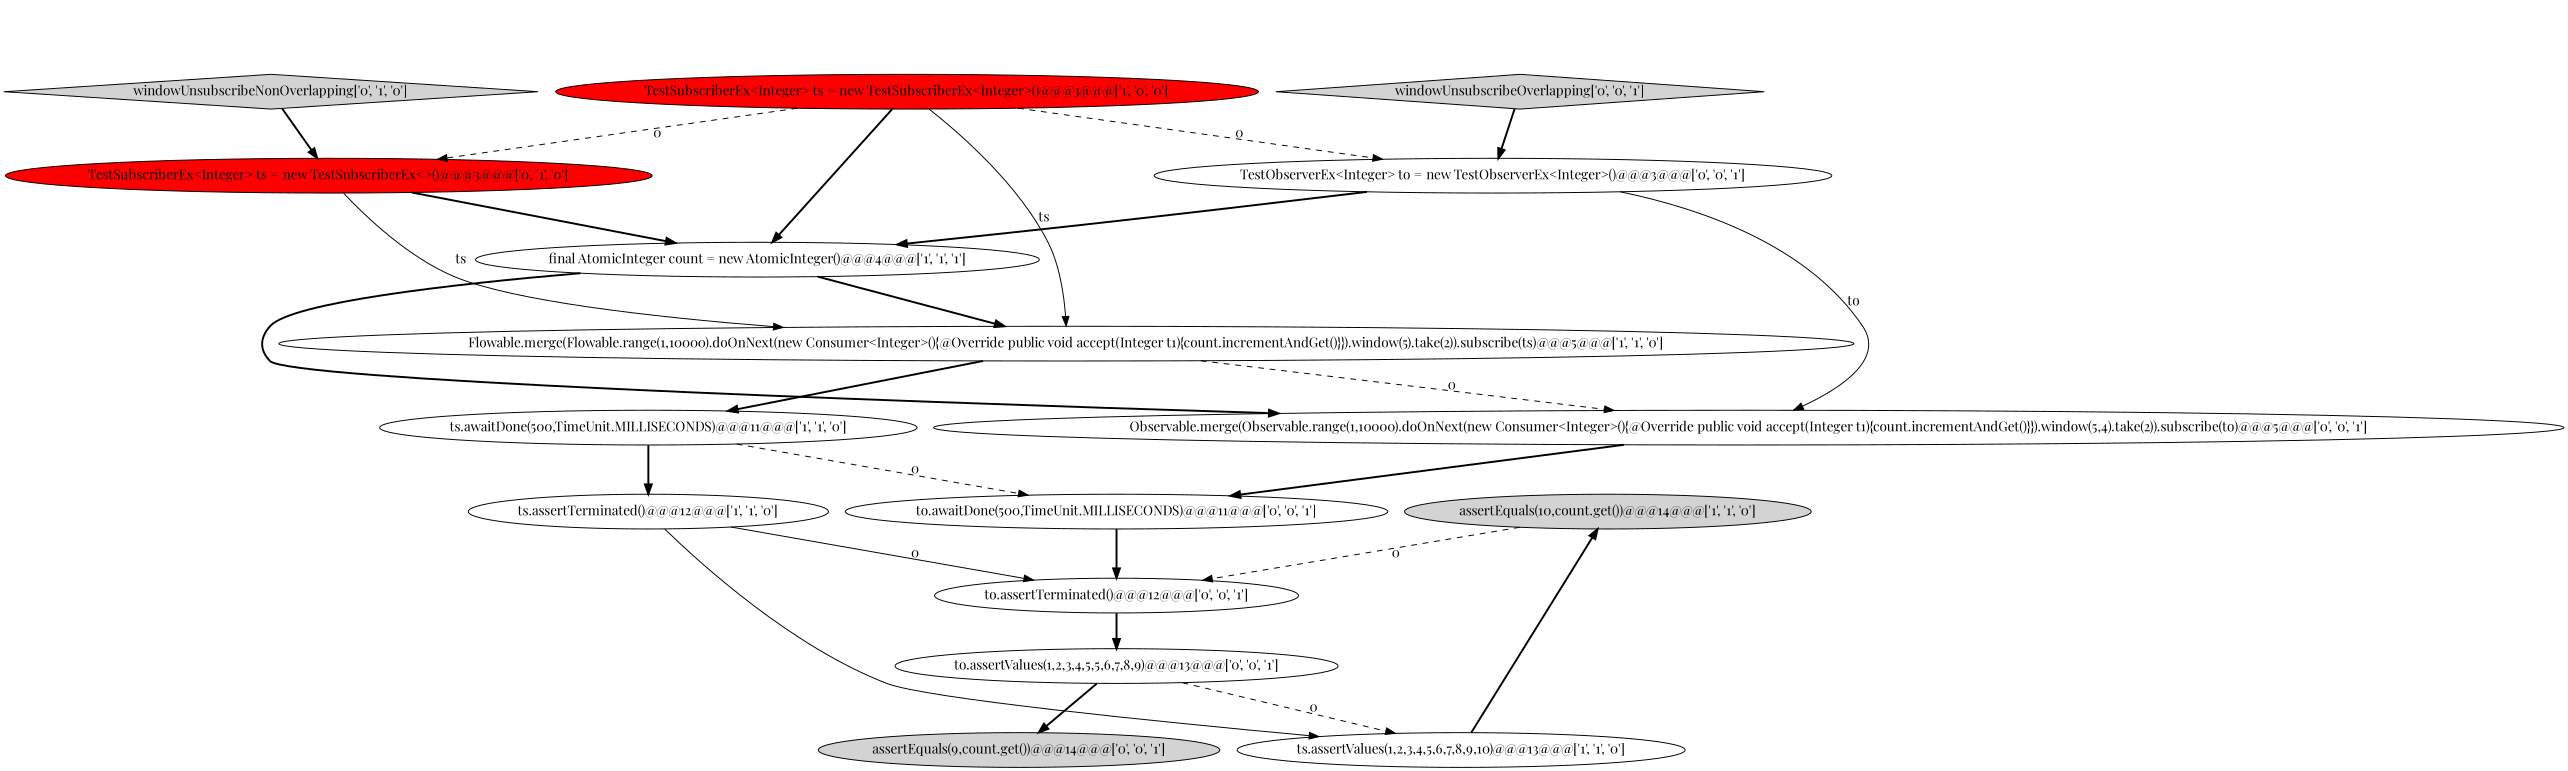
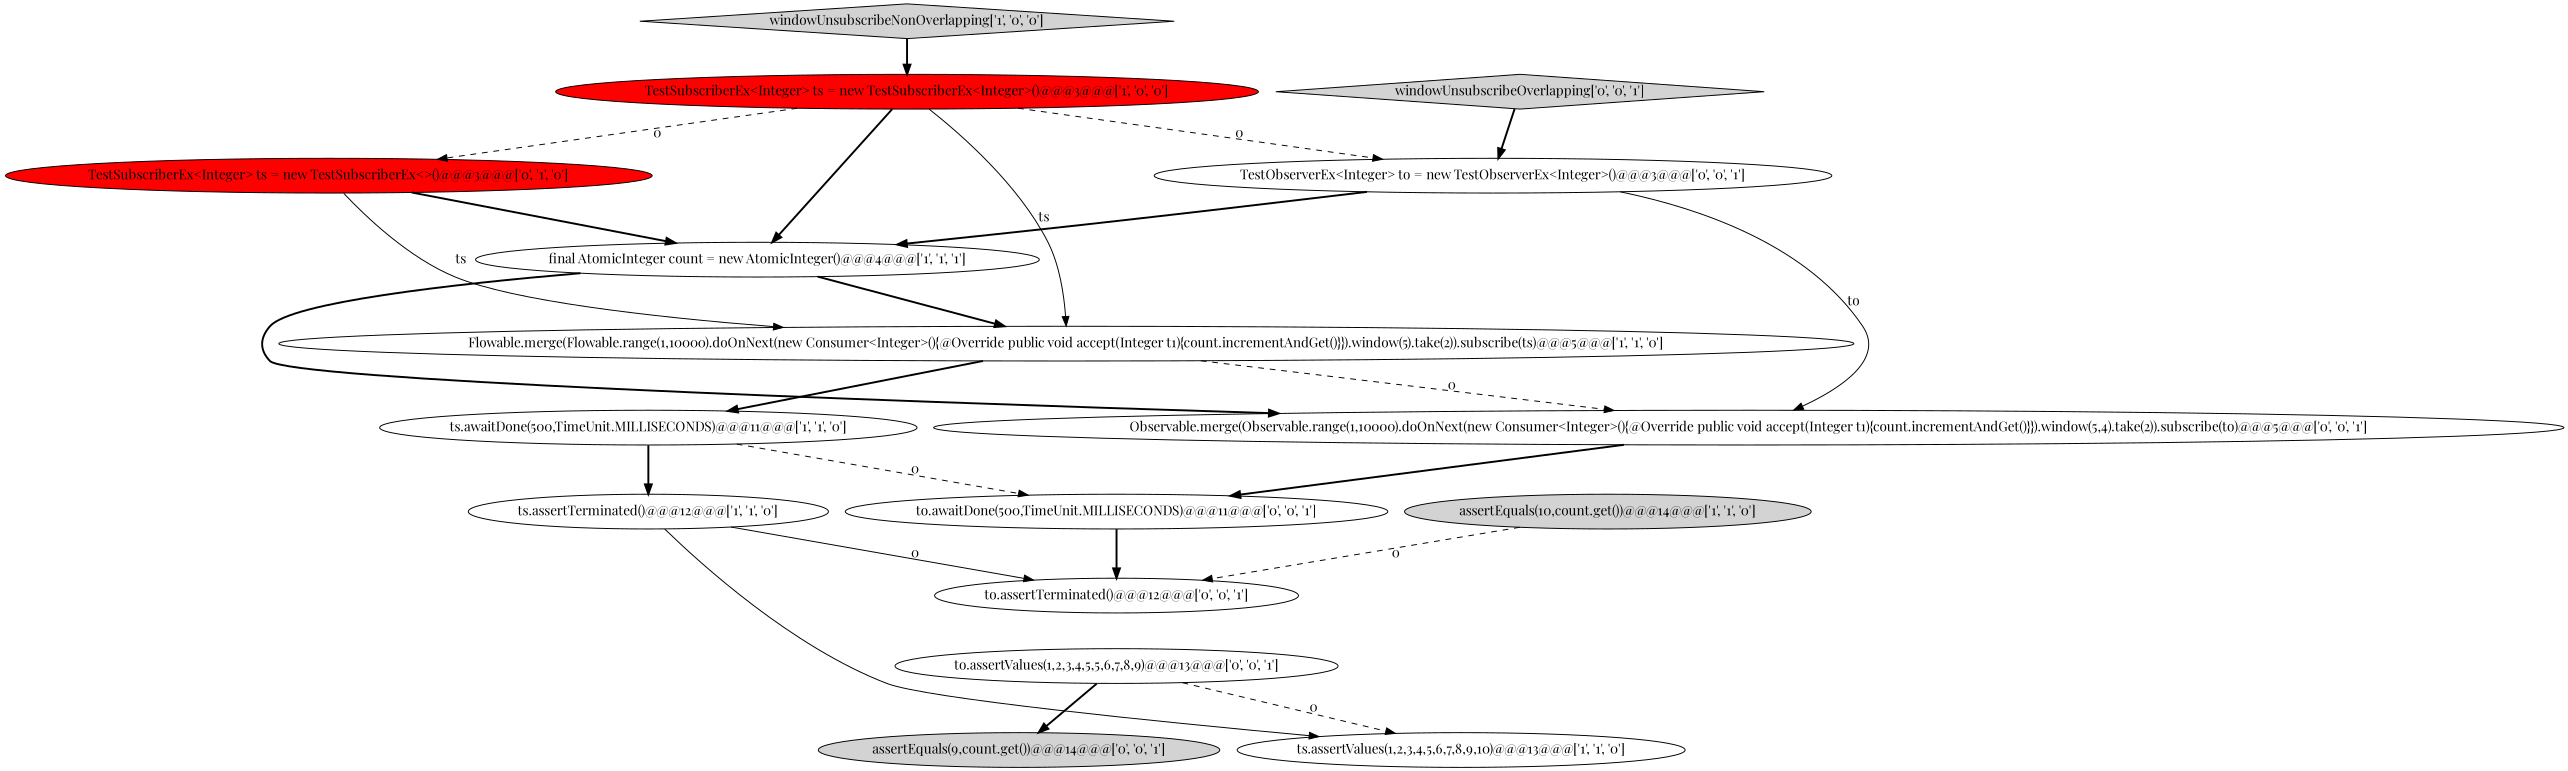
node "windowUnsubscribeNonOverlapping['1', '0', '0']": added
node "windowUnsubscribeNonOverlapping['0', '1', '0']": removed
edge "to.assertTerminated()@@@12@@@['0', '0', '1']" -> "to.assertValues(1,2,3,4,5,5,6,7,8,9)@@@13@@@['0', '0', '1']": removed
edge "ts.assertValues(1,2,3,4,5,6,7,8,9,10)@@@13@@@['1', '1', '0']" -> "assertEquals(10,count.get())@@@14@@@['1', '1', '0']": removed
